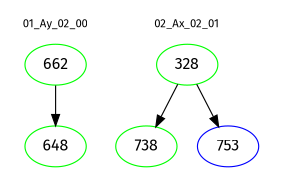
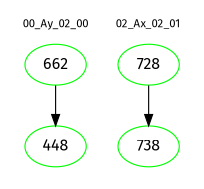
cluster "01_Ay_02_00": label "01_Ay_02_00" -> "00_Ay_02_00"
node "328": label "328" -> "728"
node "648": label "648" -> "448"
node "753": removed
